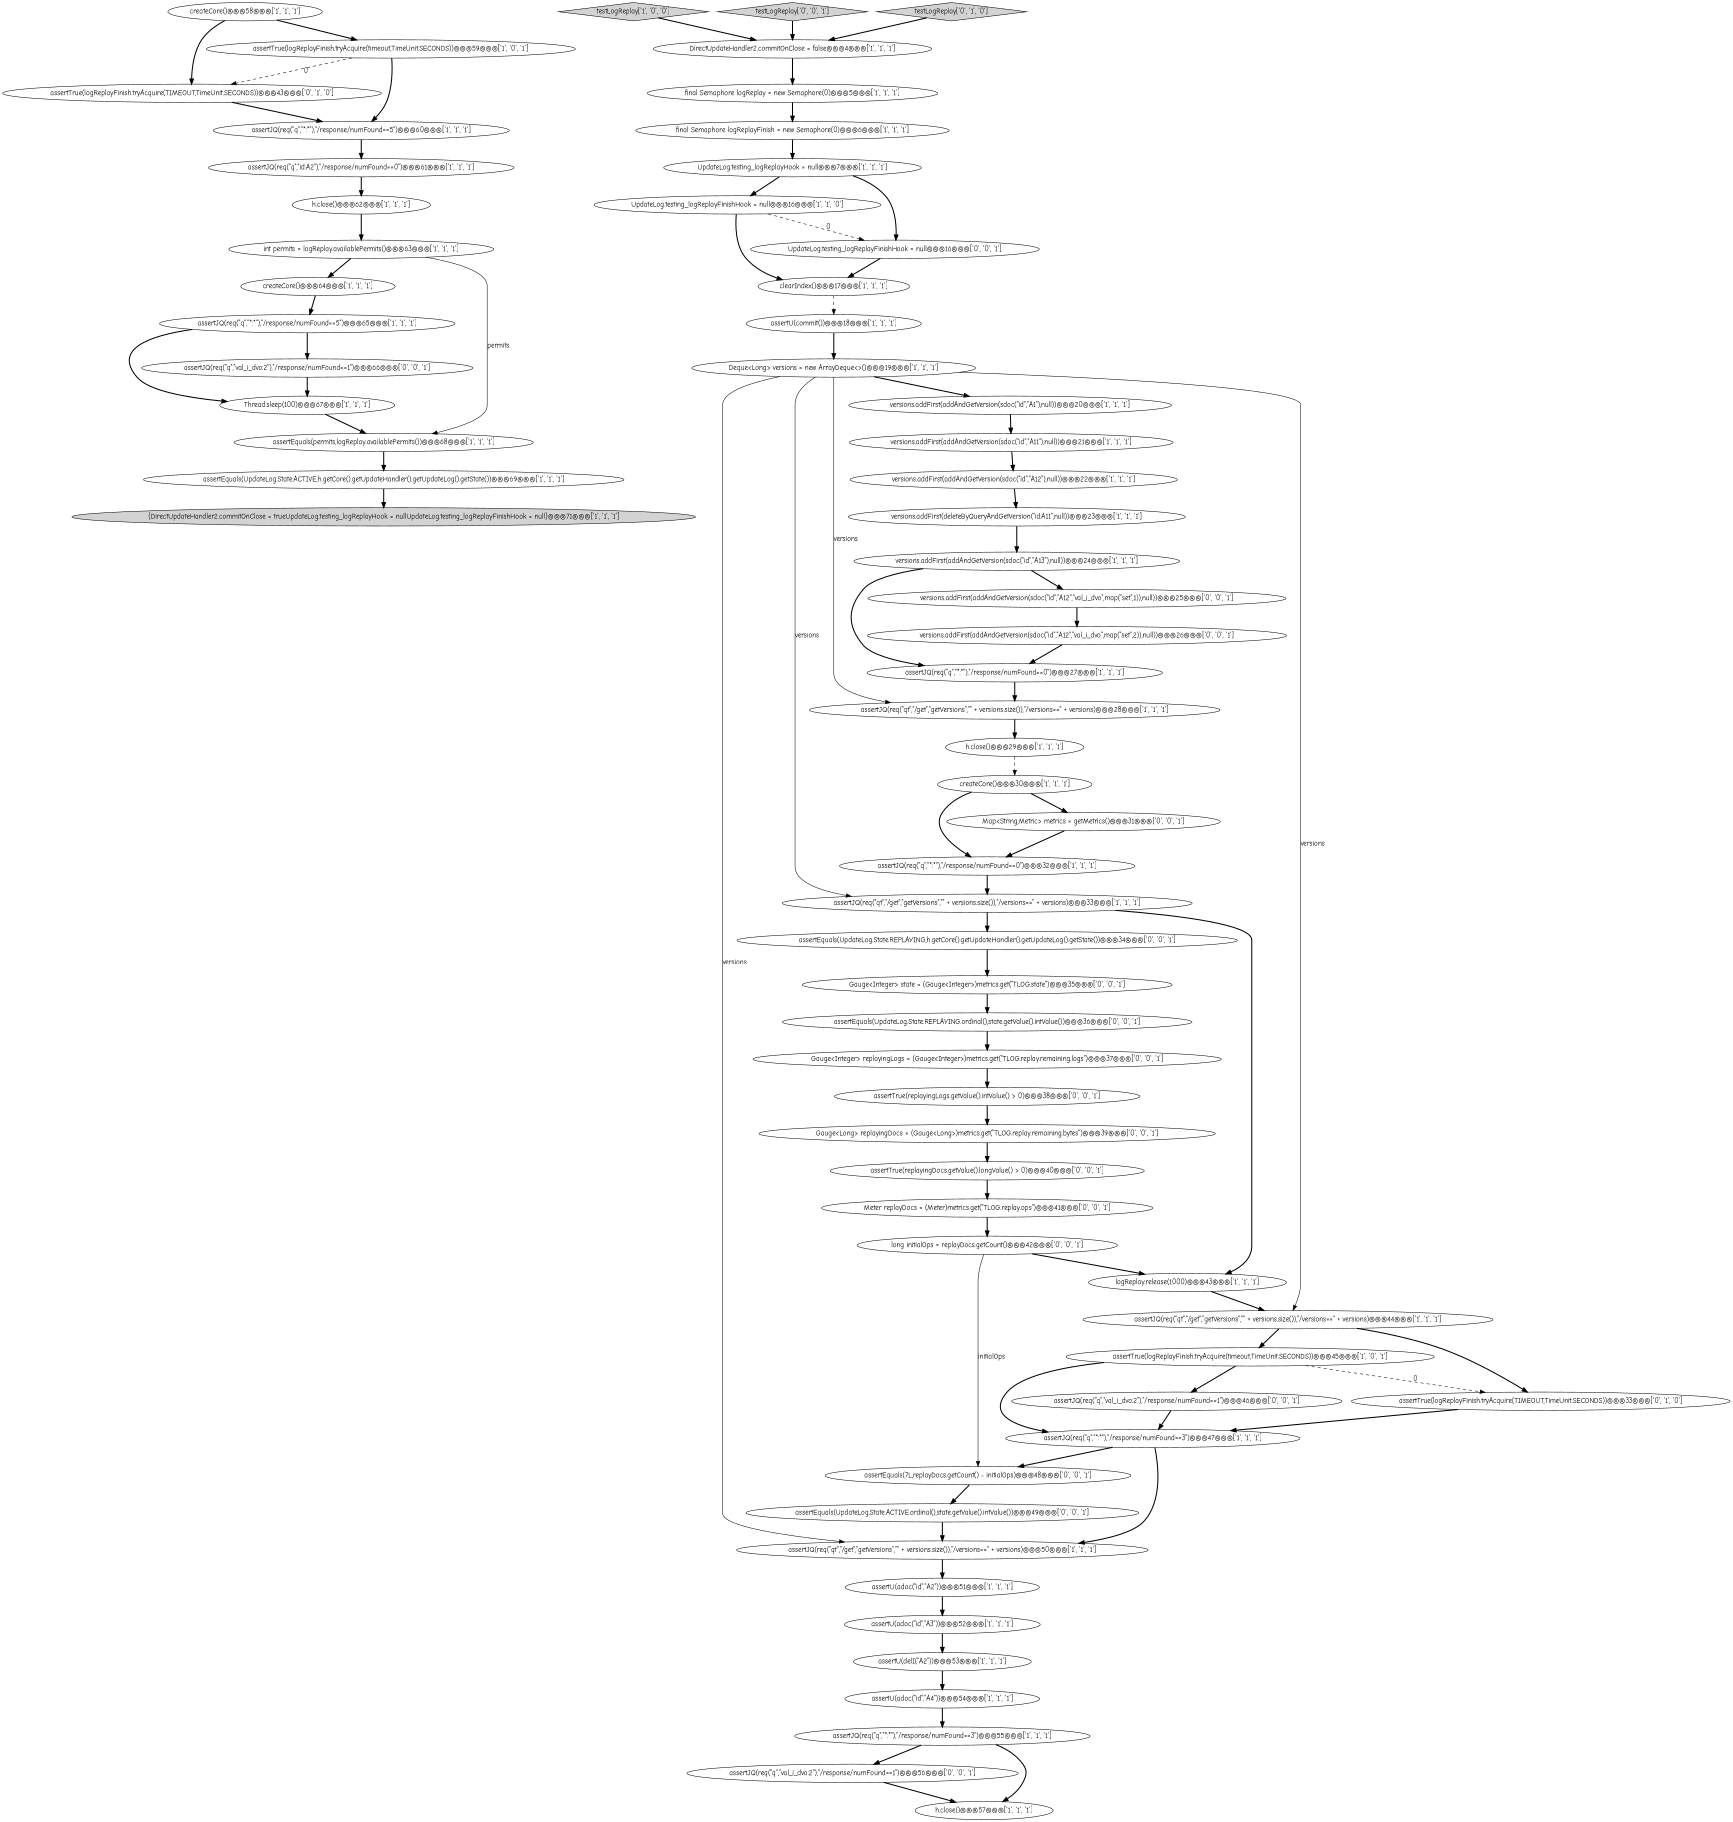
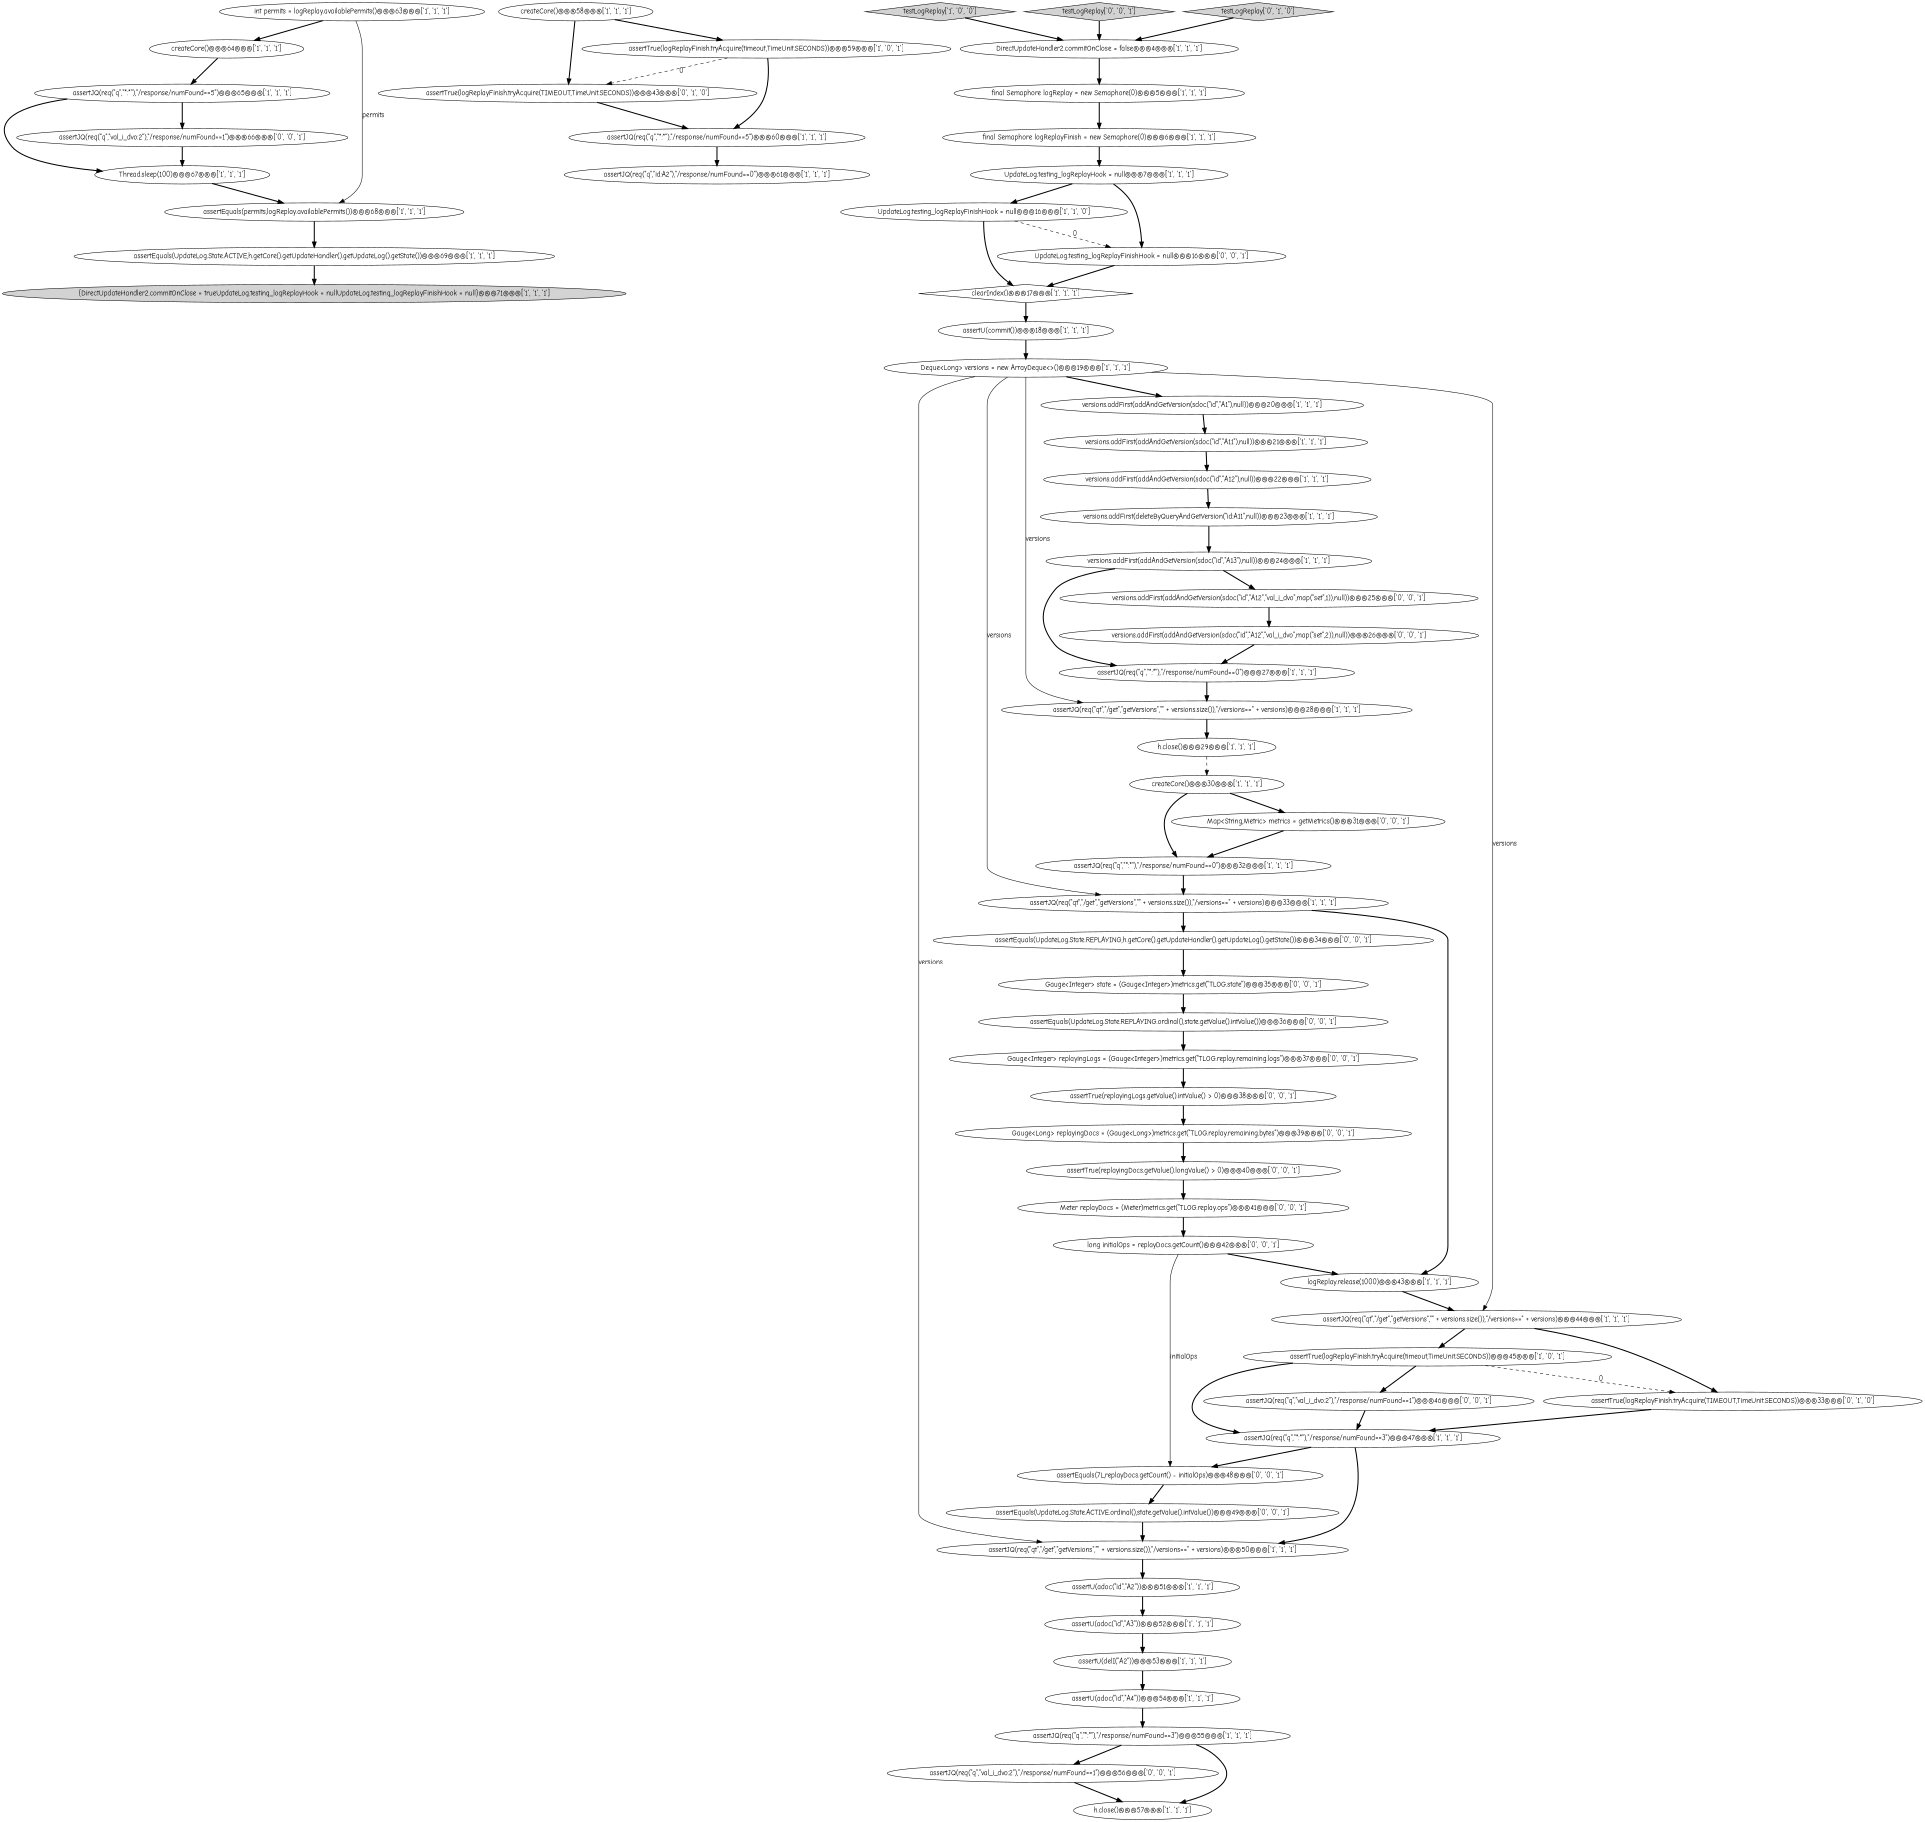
node "h.close()@@@62@@@['1', '1', '1']": removed
node "clearIndex()@@@17@@@['1', '1', '1']": shape ellipse -> diamond
edge "clearIndex()@@@17@@@['1', '1', '1']" -> "assertU(commit())@@@18@@@['1', '1', '1']": style dashed -> bold
